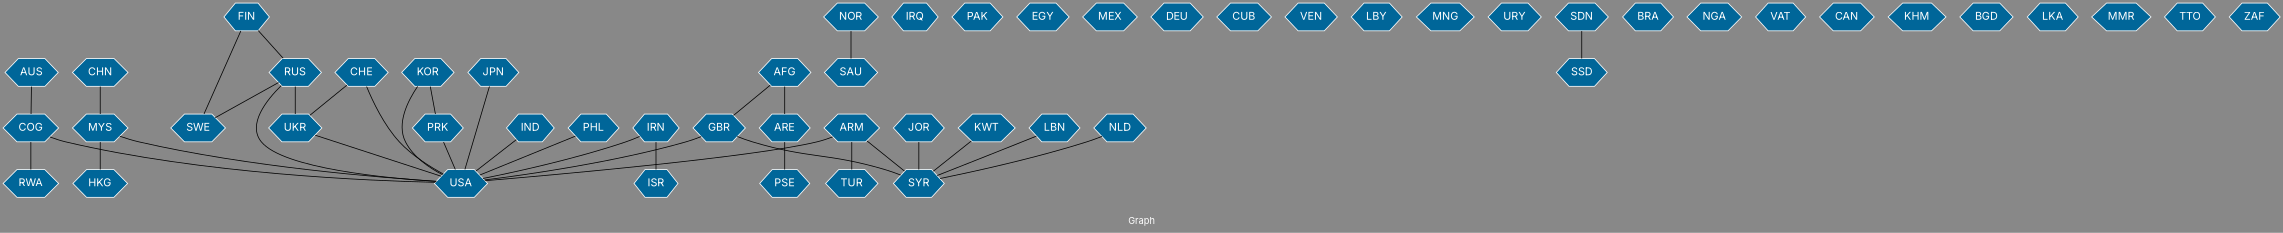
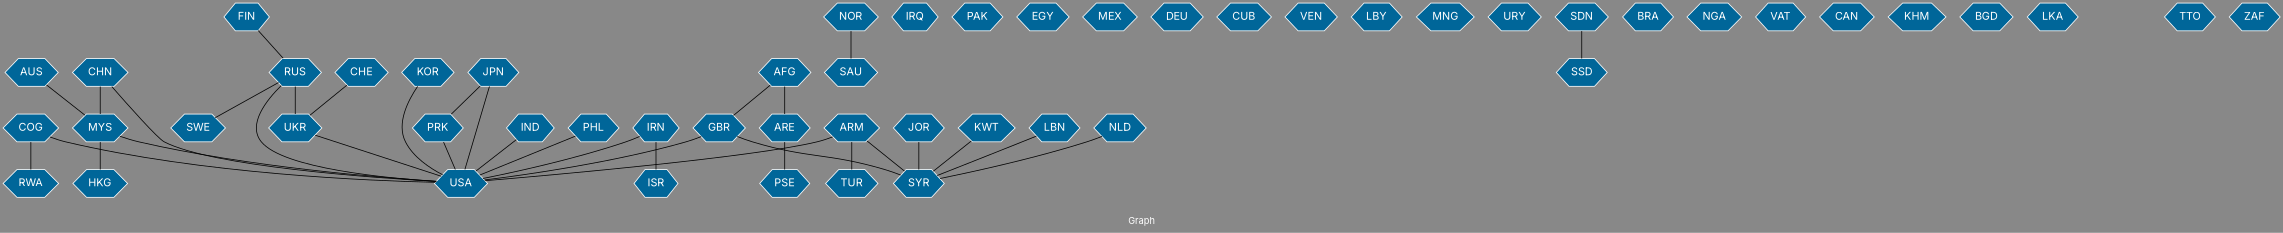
node "MMR": removed
edge "FIN" -- "SWE": removed
edge "AUS" -- "COG": now "AUS" -- "MYS"
edge "KOR" -- "PRK": now "JPN" -- "PRK"
edge "CHE" -- "USA": now "CHN" -- "USA"
